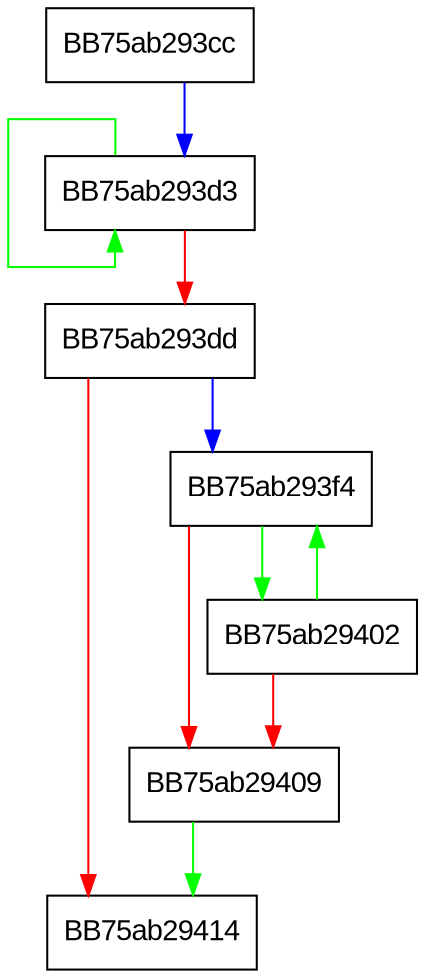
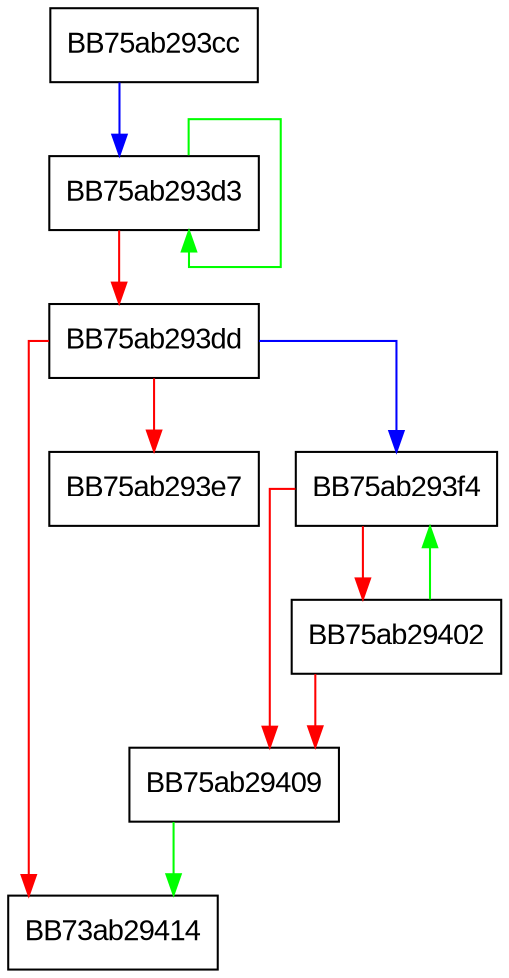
node "BB75ab293e7": added
edge "BB75ab293f4" -> "BB75ab29402": color green -> red
node "BB75ab29414": label "BB75ab29414" -> "BB73ab29414"
